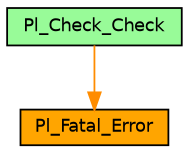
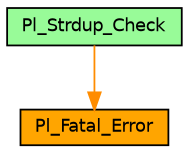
node "Pl_Check_Check": label "Pl_Check_Check" -> "Pl_Strdup_Check"
